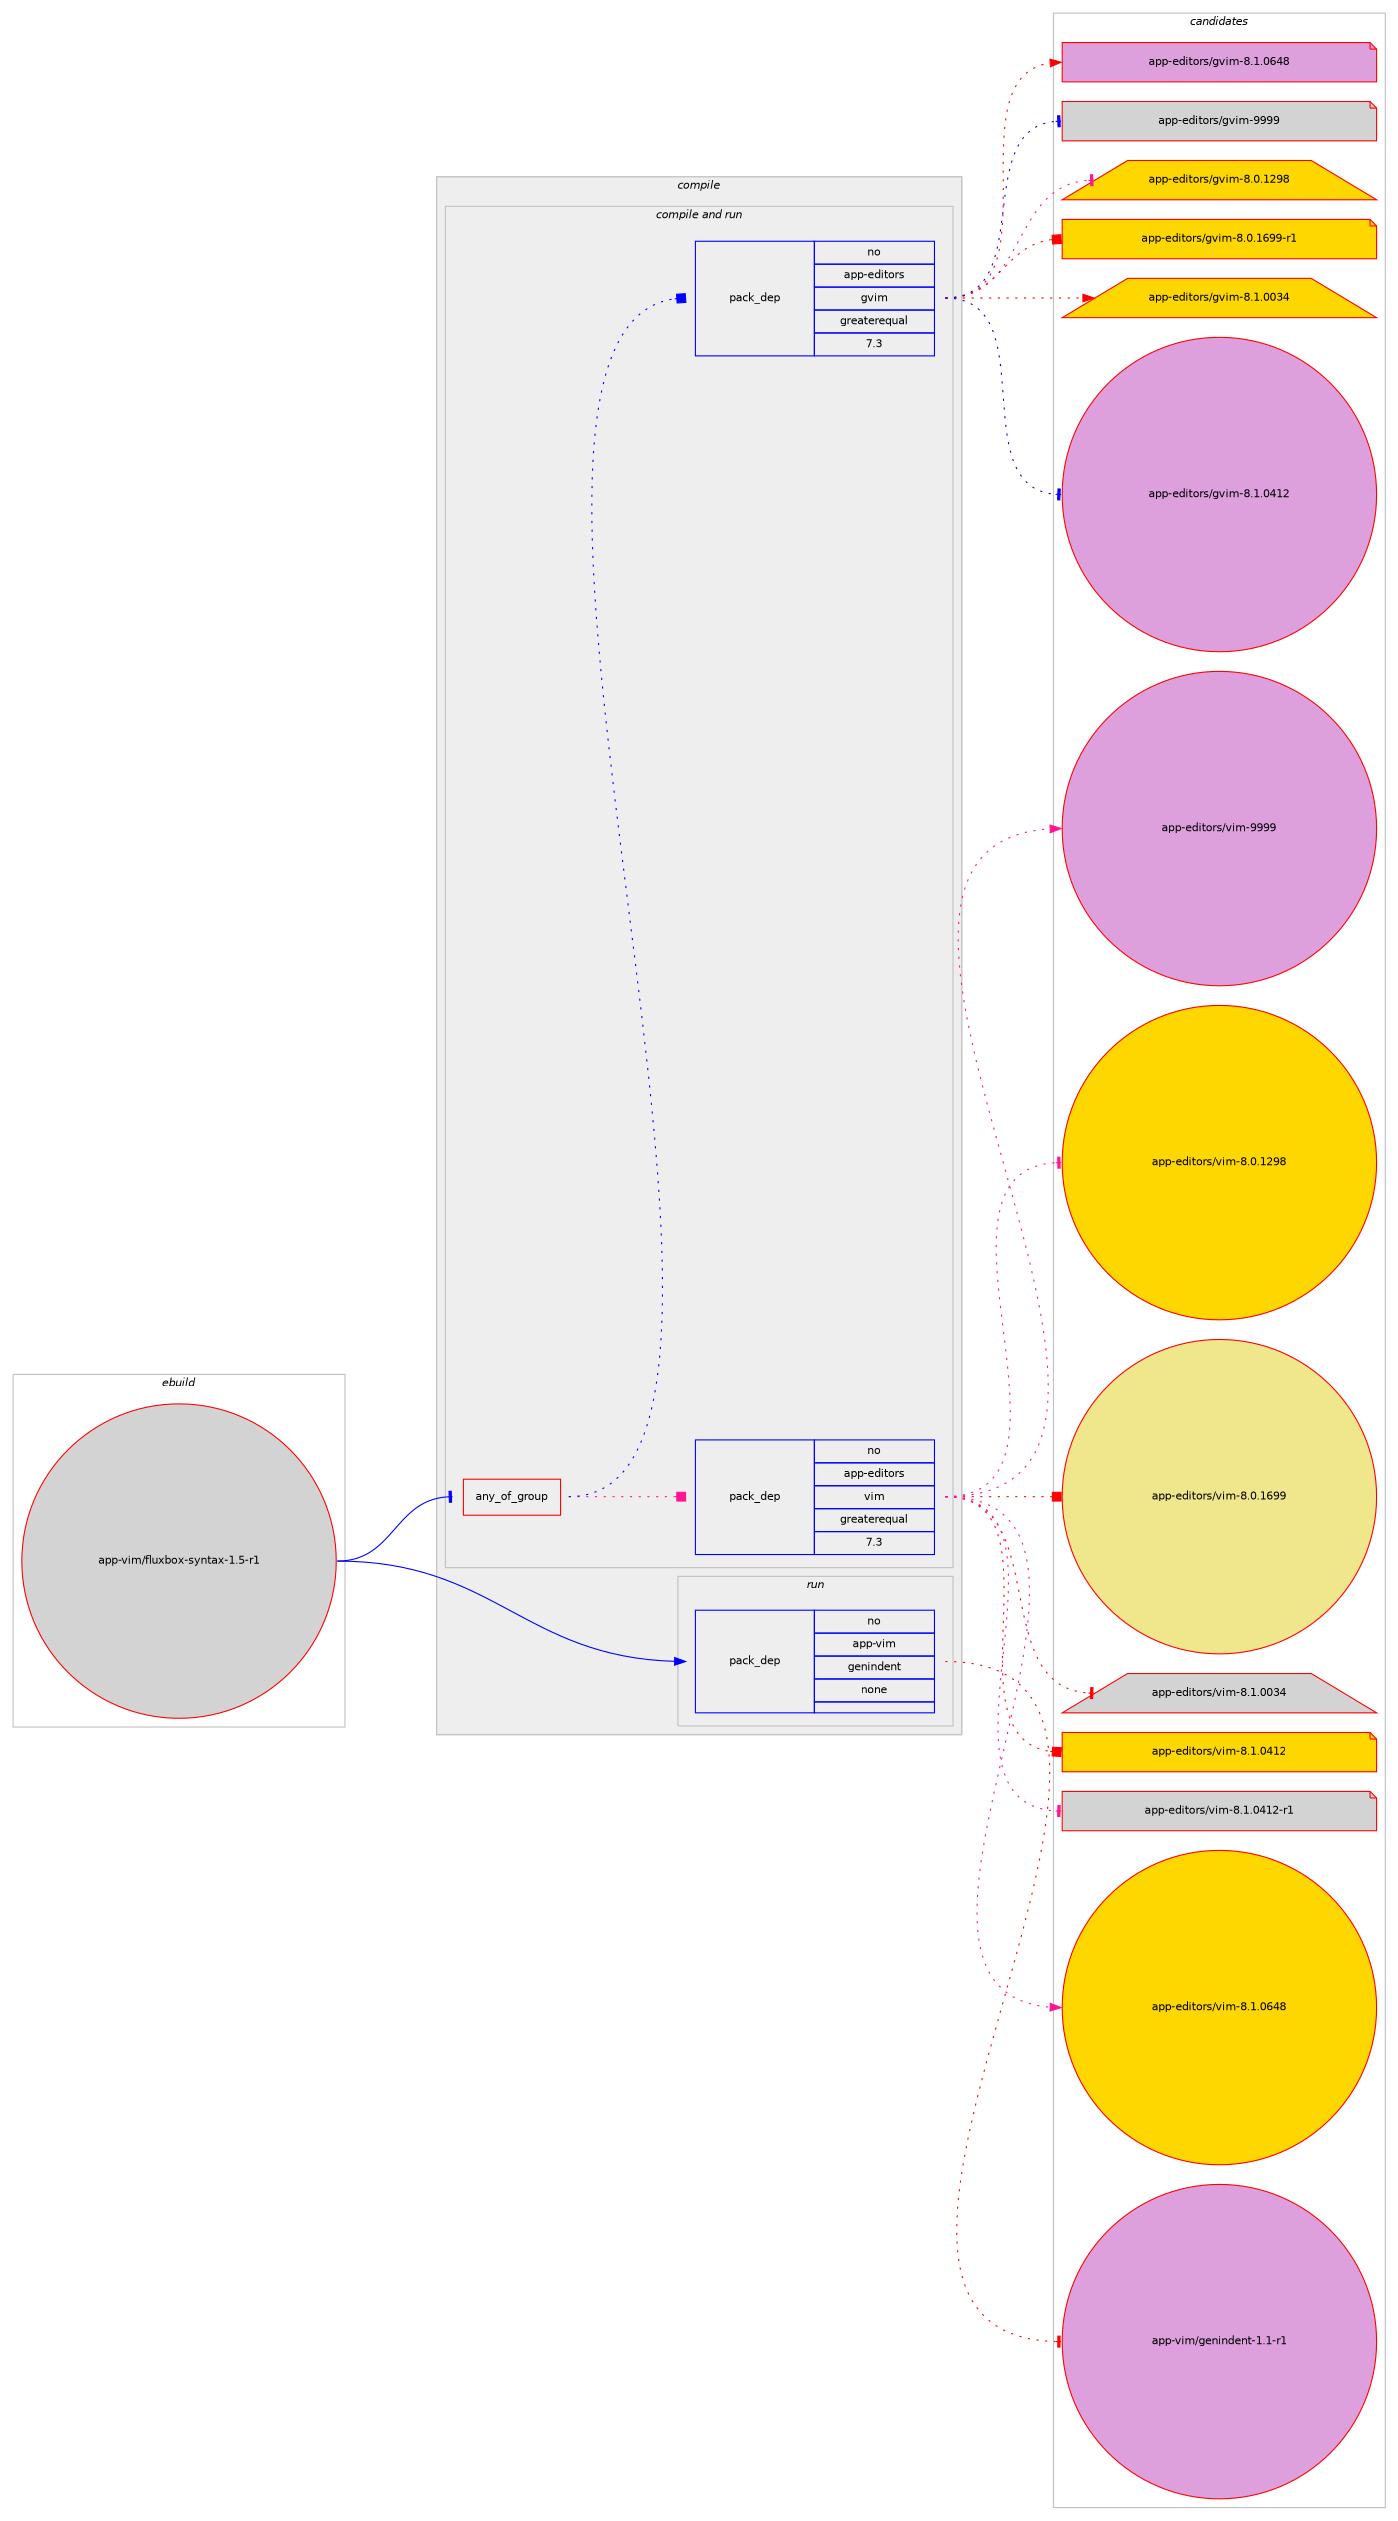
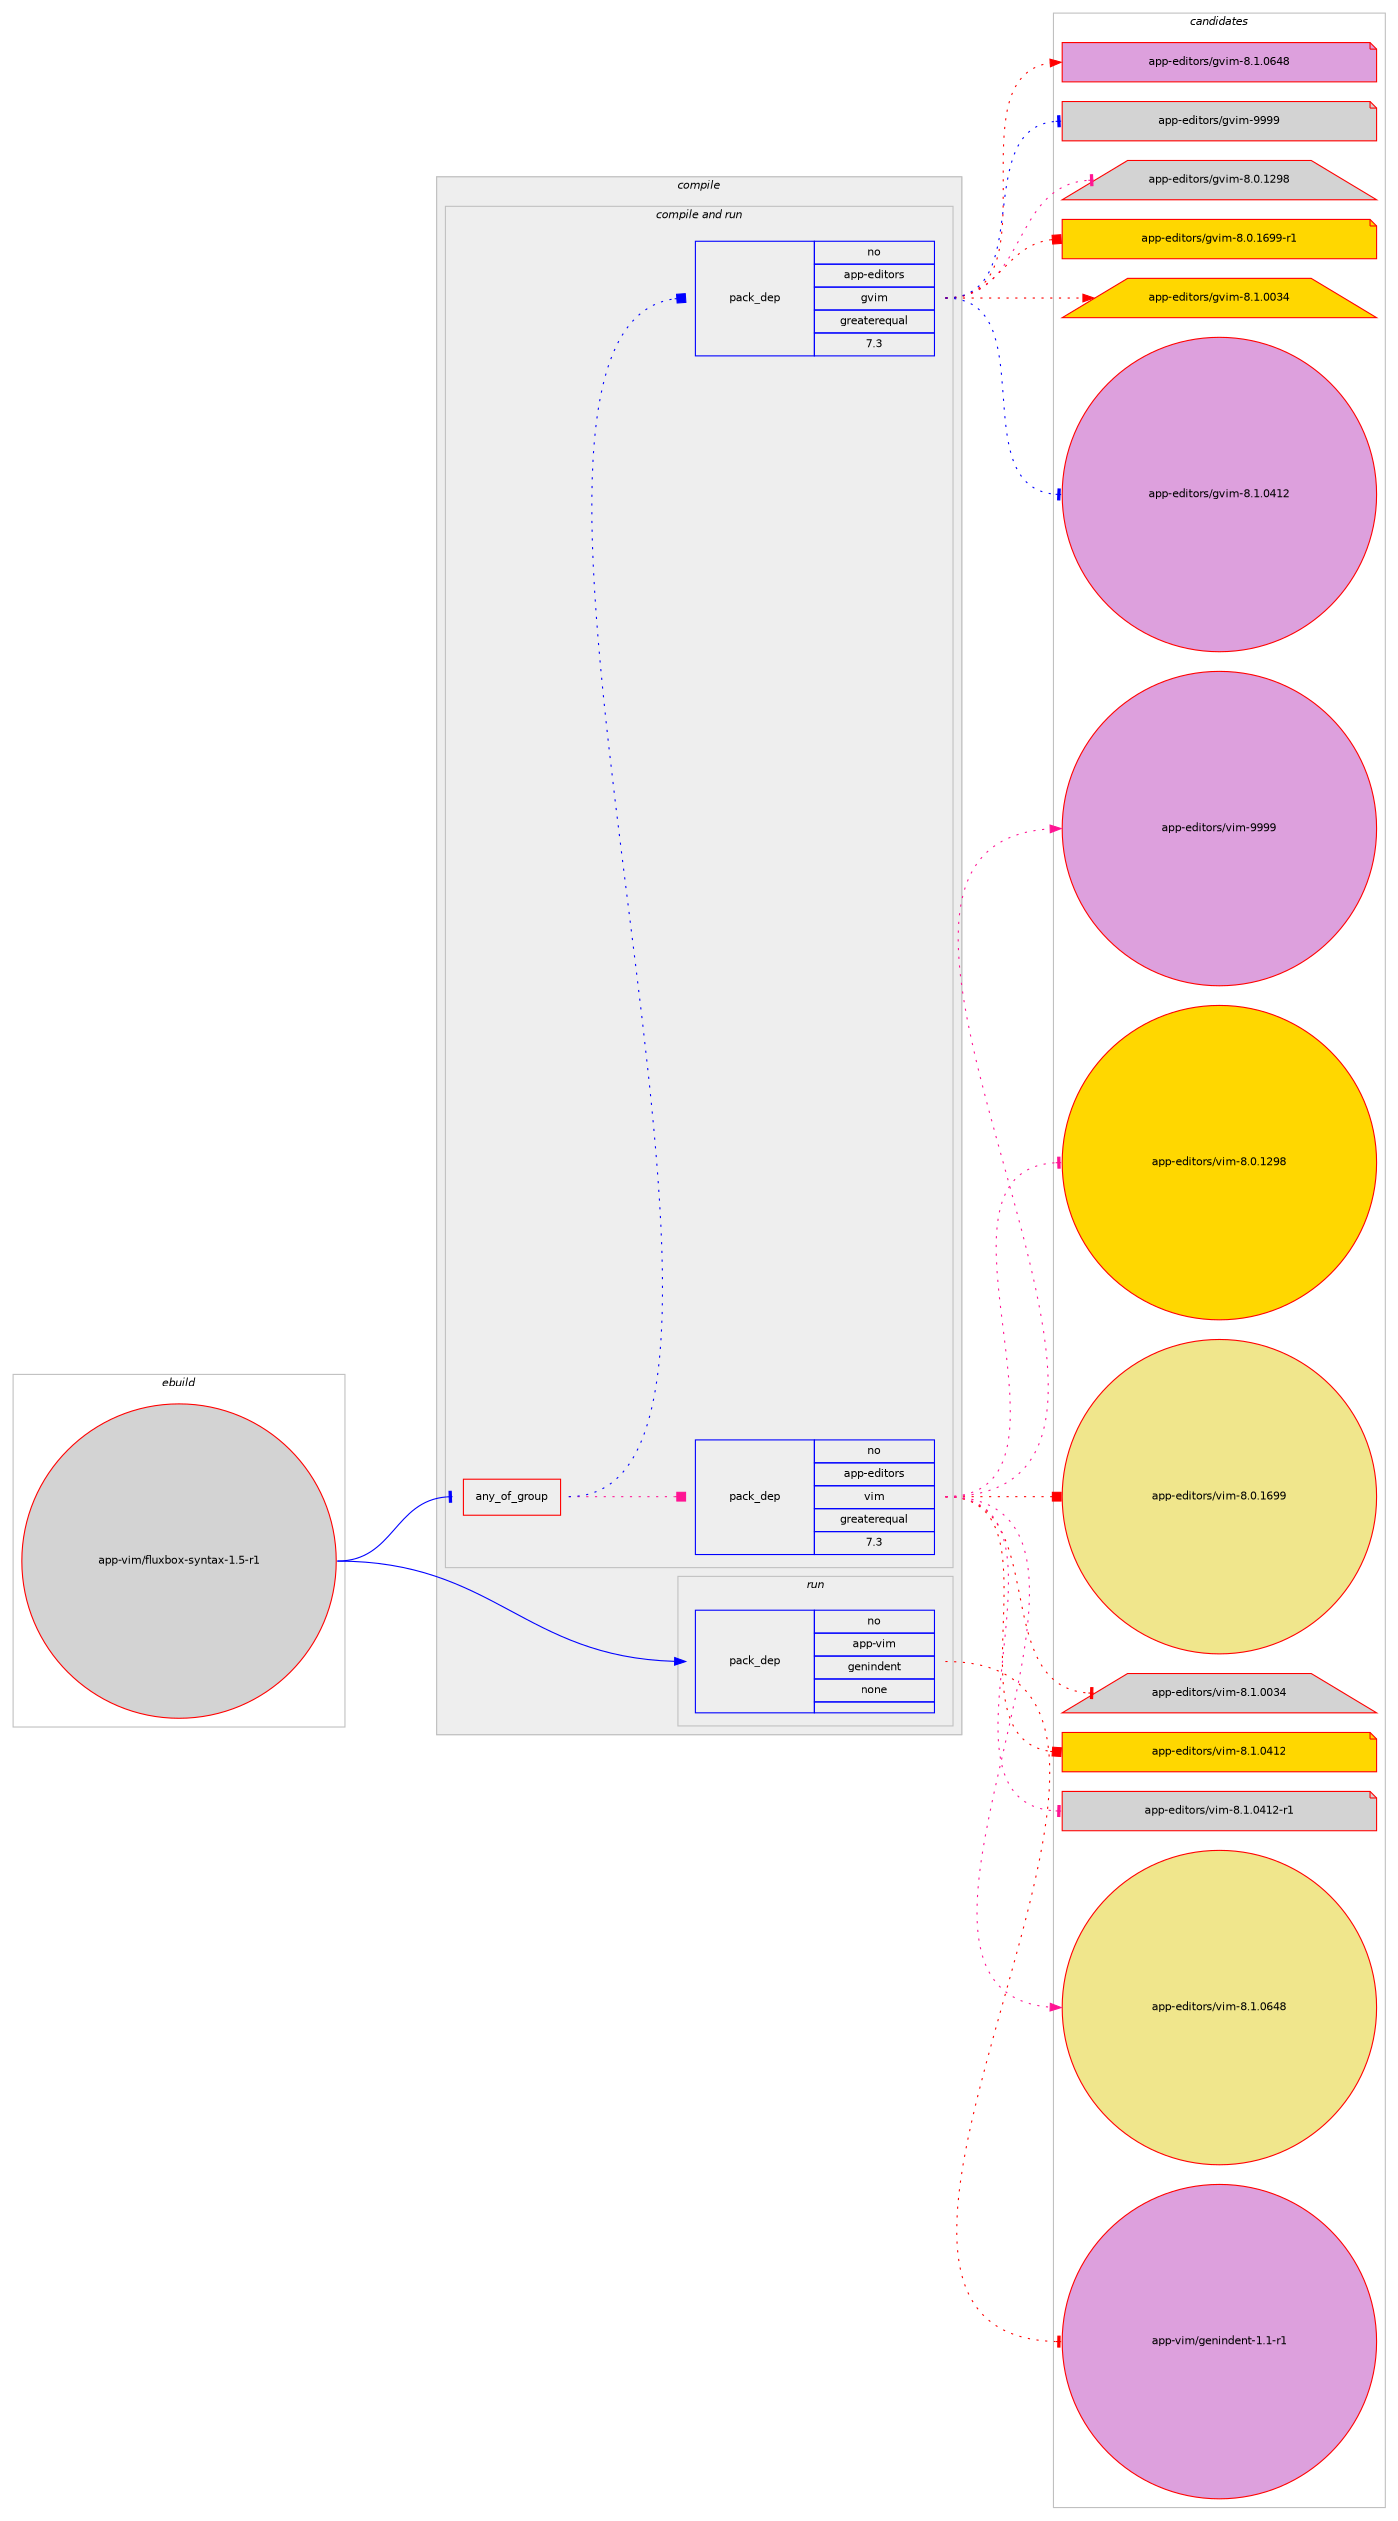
node "app-editors/gvim-8.0.1298": fillcolor gold -> lightgrey
node "app-editors/vim-8.1.0648": fillcolor gold -> khaki
